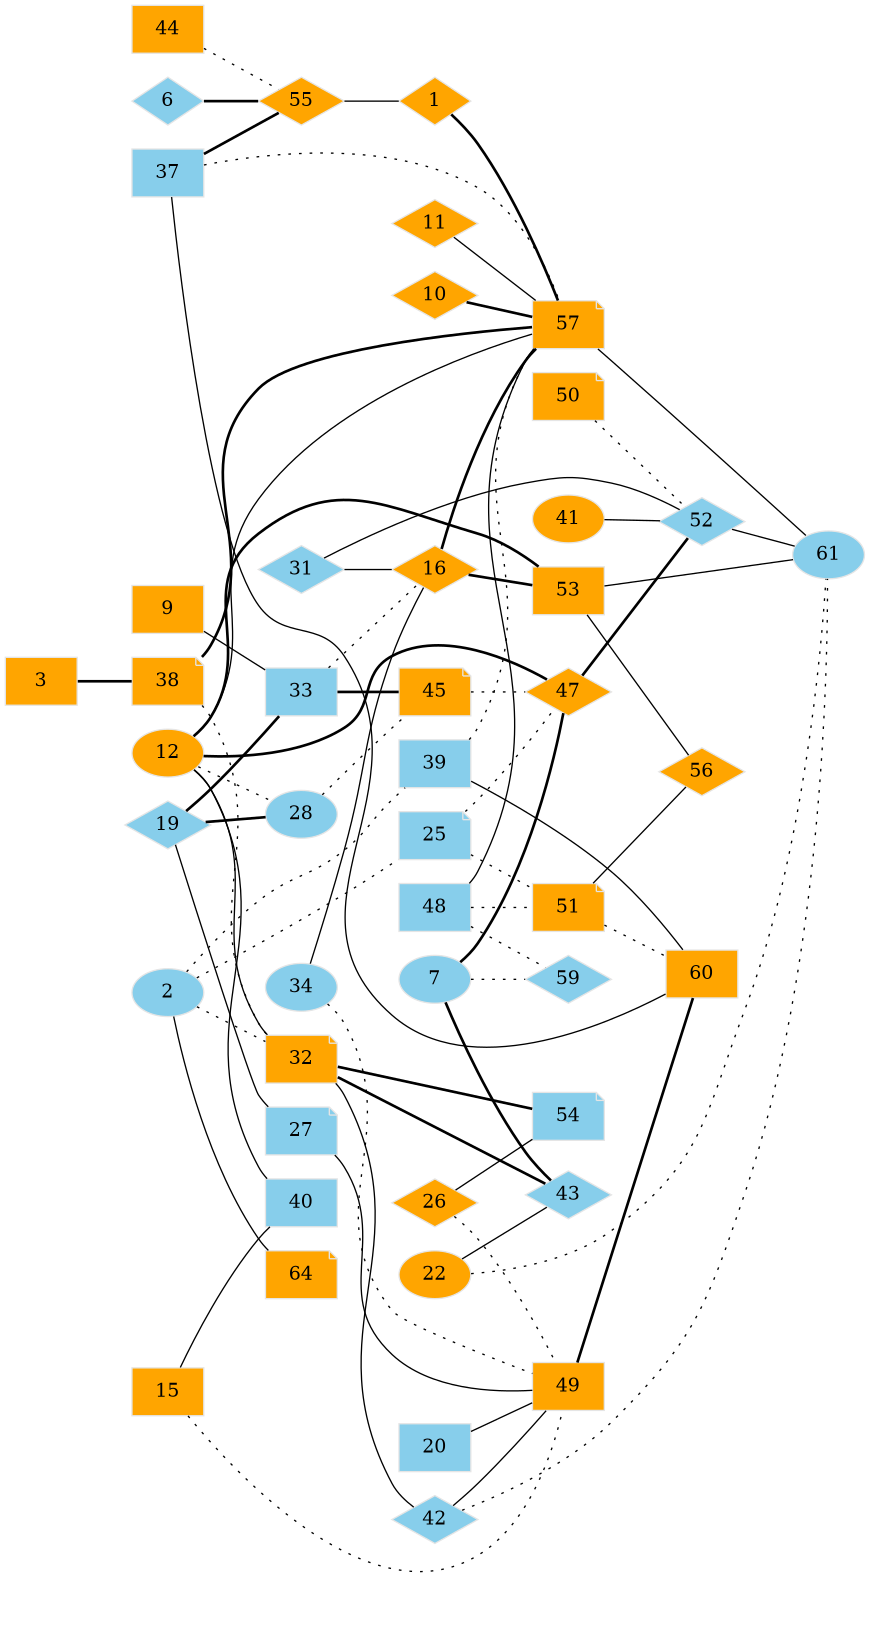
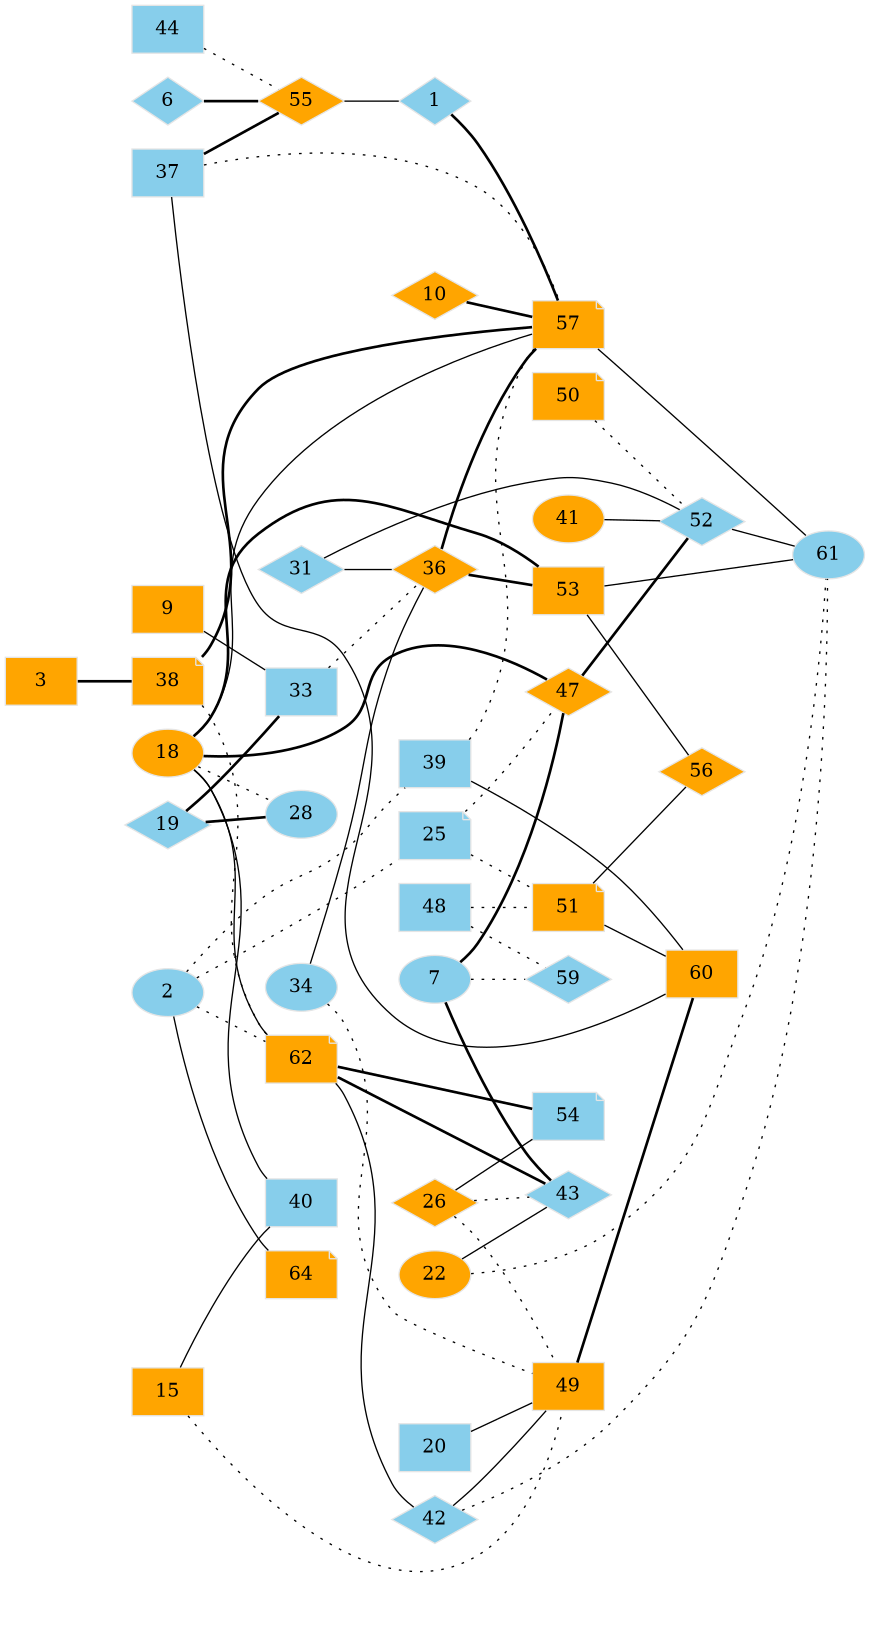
node "44": fillcolor orange -> skyblue
node "1": fillcolor orange -> skyblue
node "11": removed
node "16": label "16" -> "36"
edge "57" -- "48": removed
node "45": removed
node "12": label "12" -> "18"
edge "51" -- "60": style dotted -> solid
node "32": label "32" -> "62"
node "27": removed
edge "43" -- "26": added
